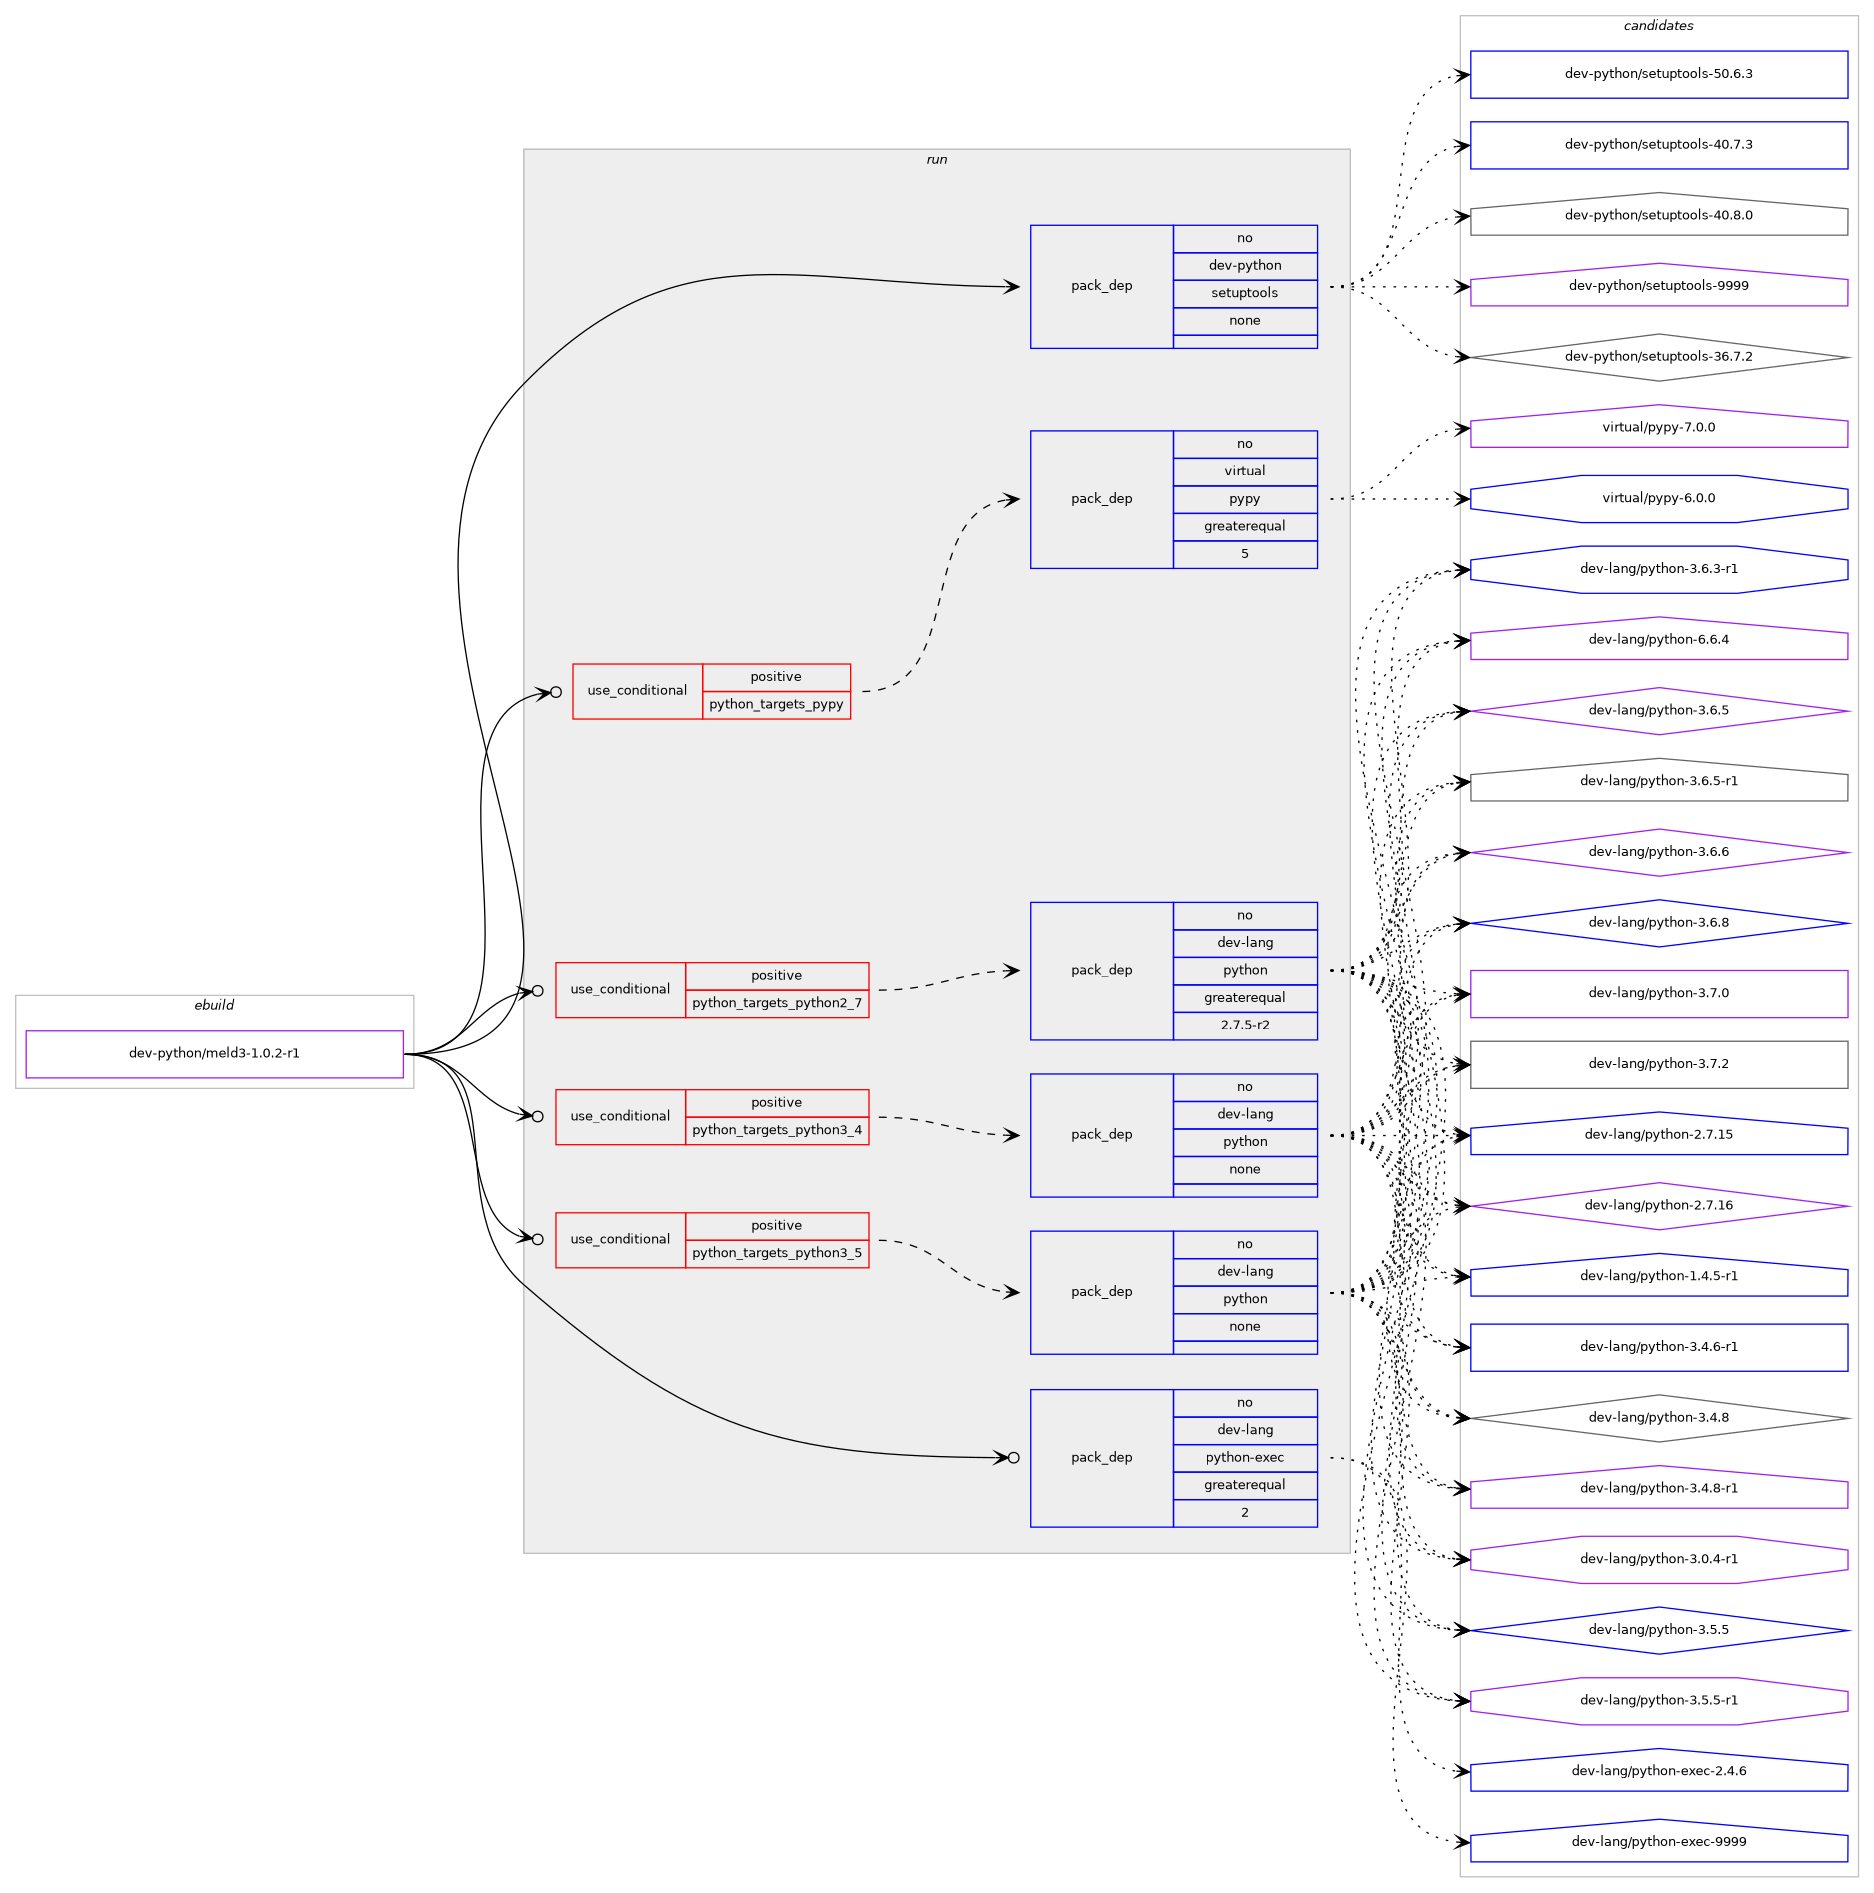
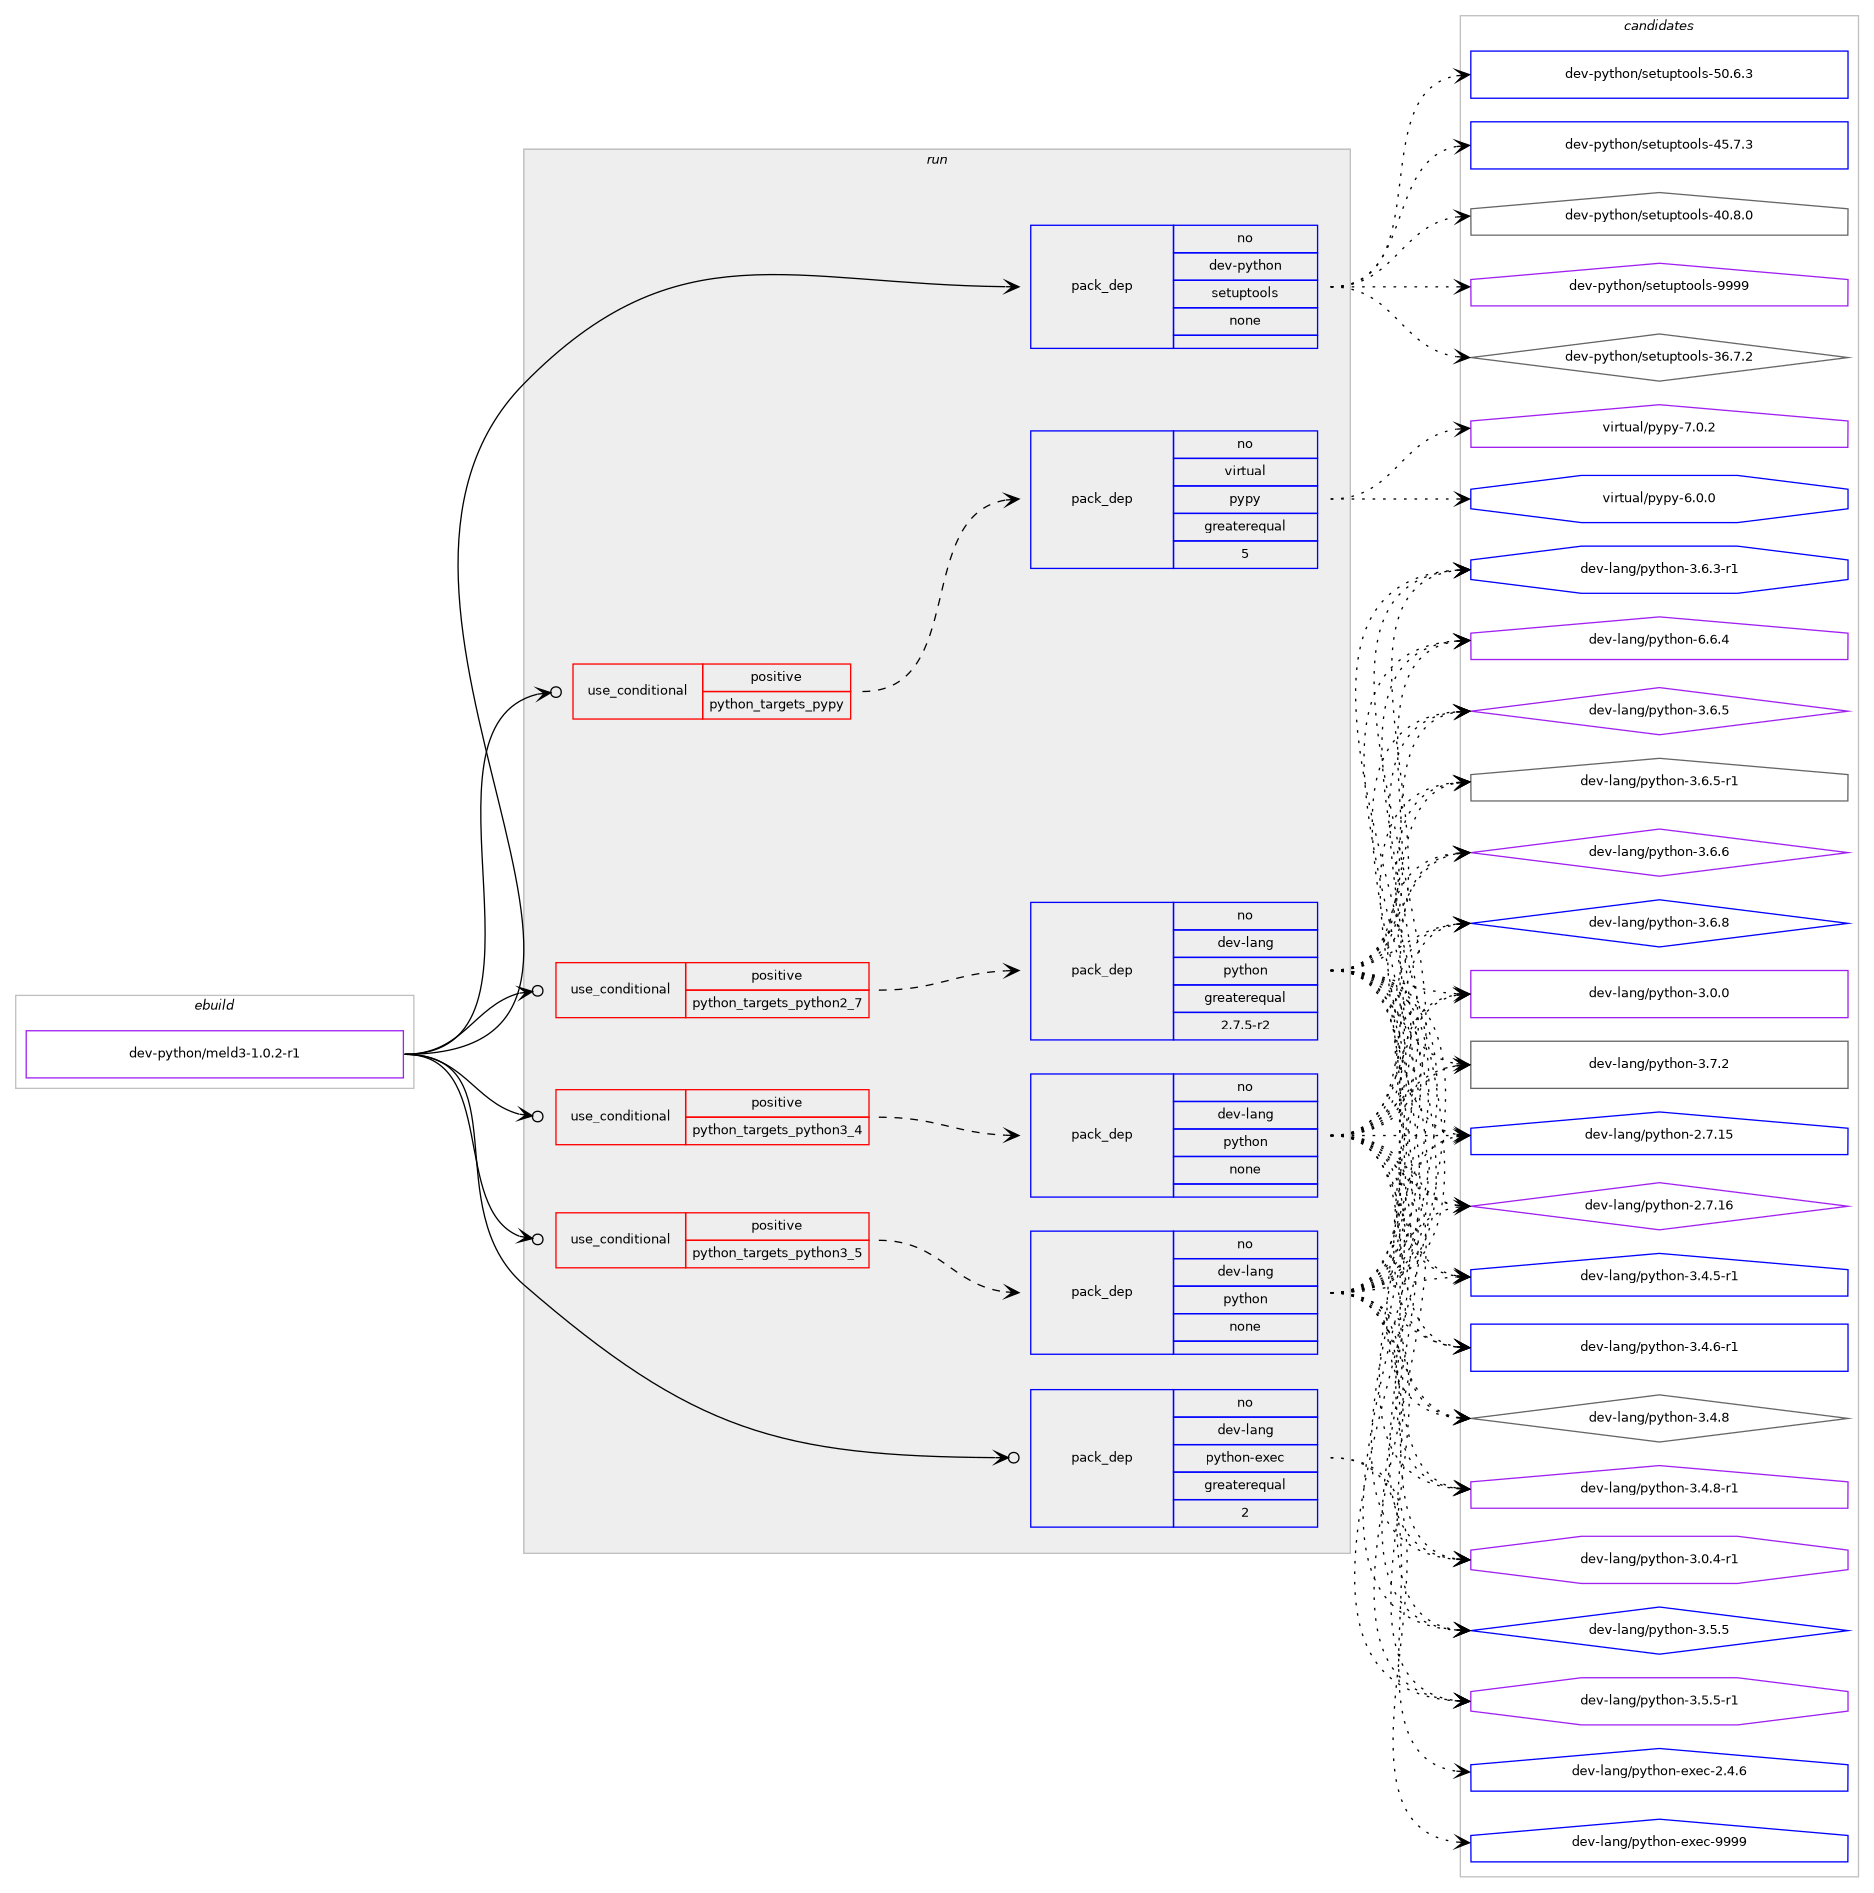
node "dev-python/setuptools-40.7.3": label "dev-python/setuptools-40.7.3" -> "dev-python/setuptools-45.7.3"
node "virtual/pypy-7.0.0": label "virtual/pypy-7.0.0" -> "virtual/pypy-7.0.2"
node "dev-lang/python-3.7.0": label "dev-lang/python-3.7.0" -> "dev-lang/python-3.0.0"
node "dev-lang/python-1.4.5-r1": label "dev-lang/python-1.4.5-r1" -> "dev-lang/python-3.4.5-r1"
